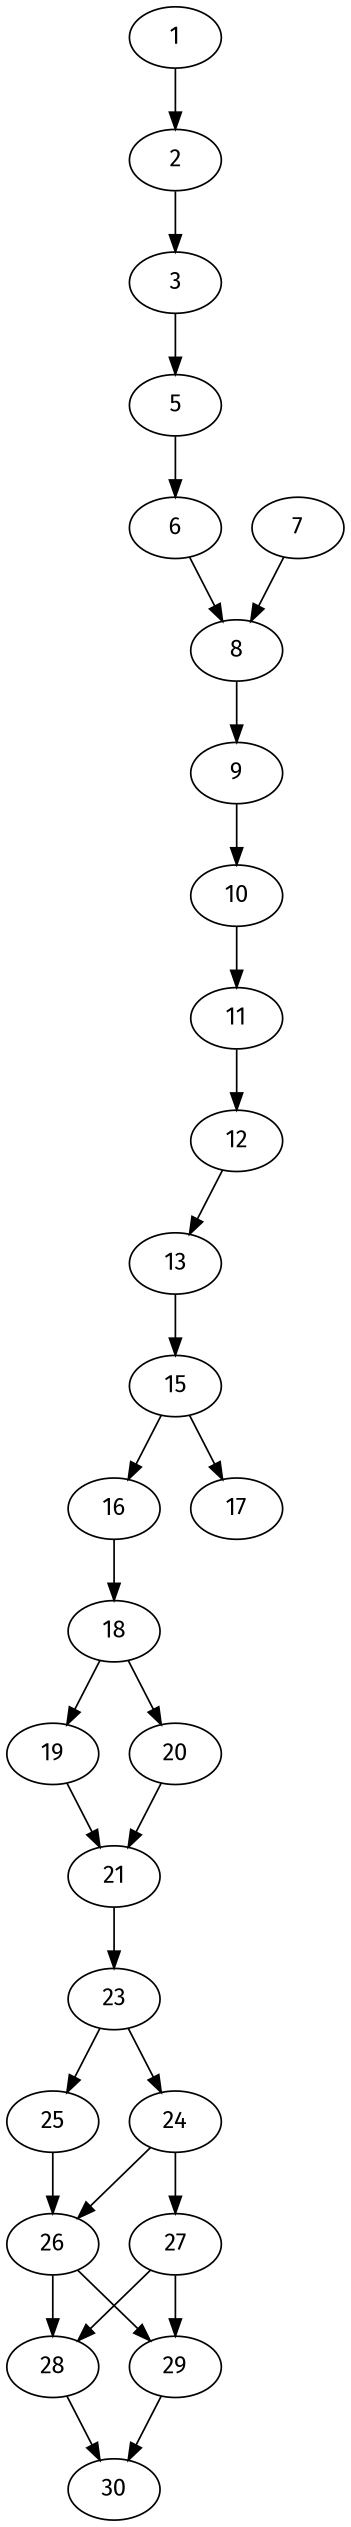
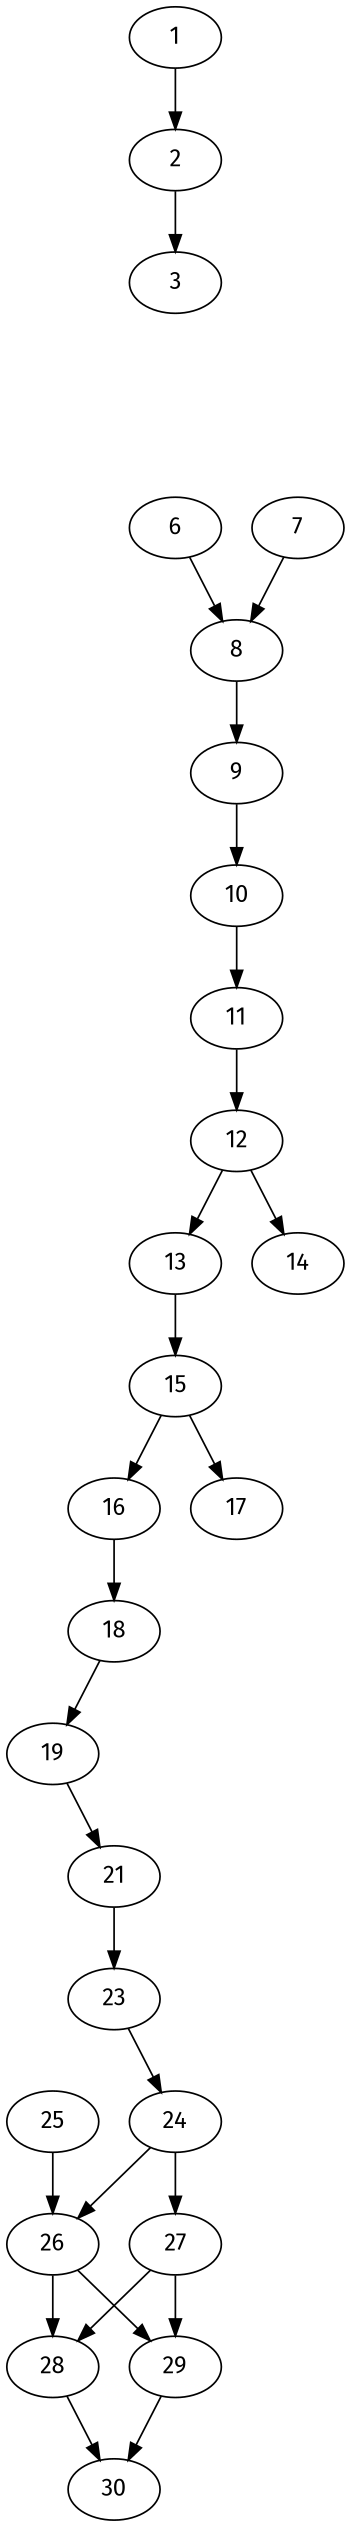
node "5": removed
node "14": added
node "20": removed
edge "23" -> "25": removed
